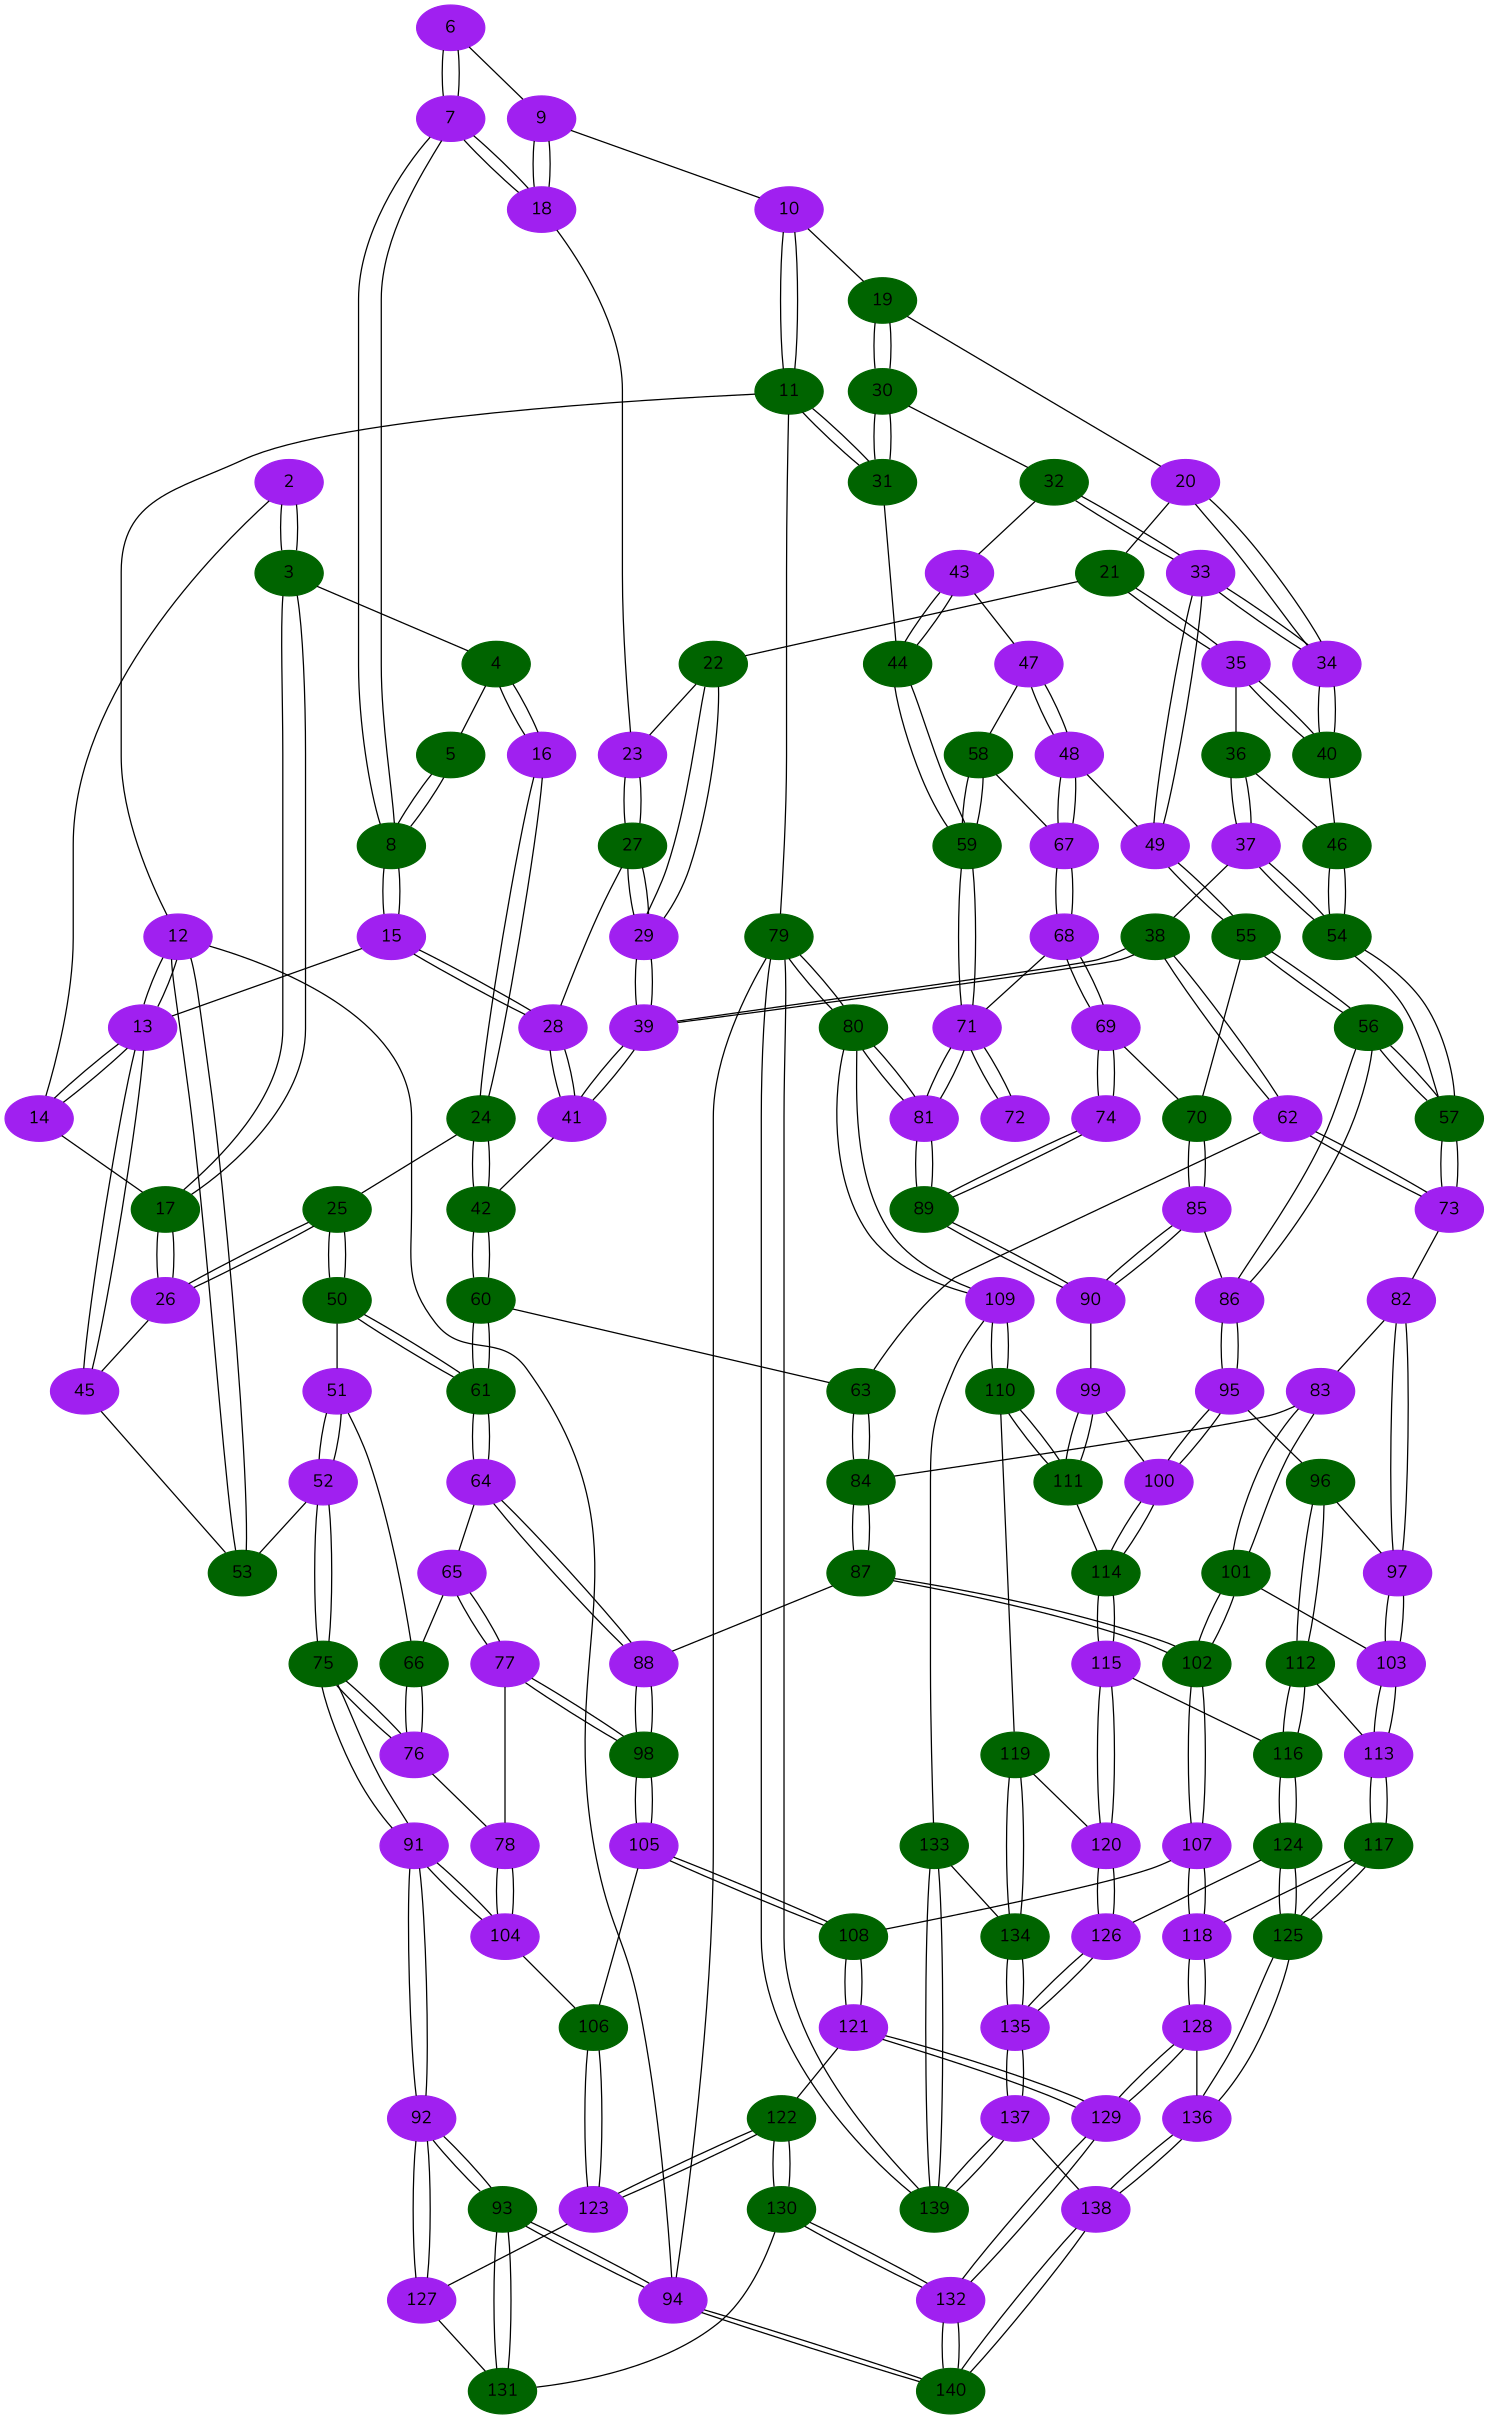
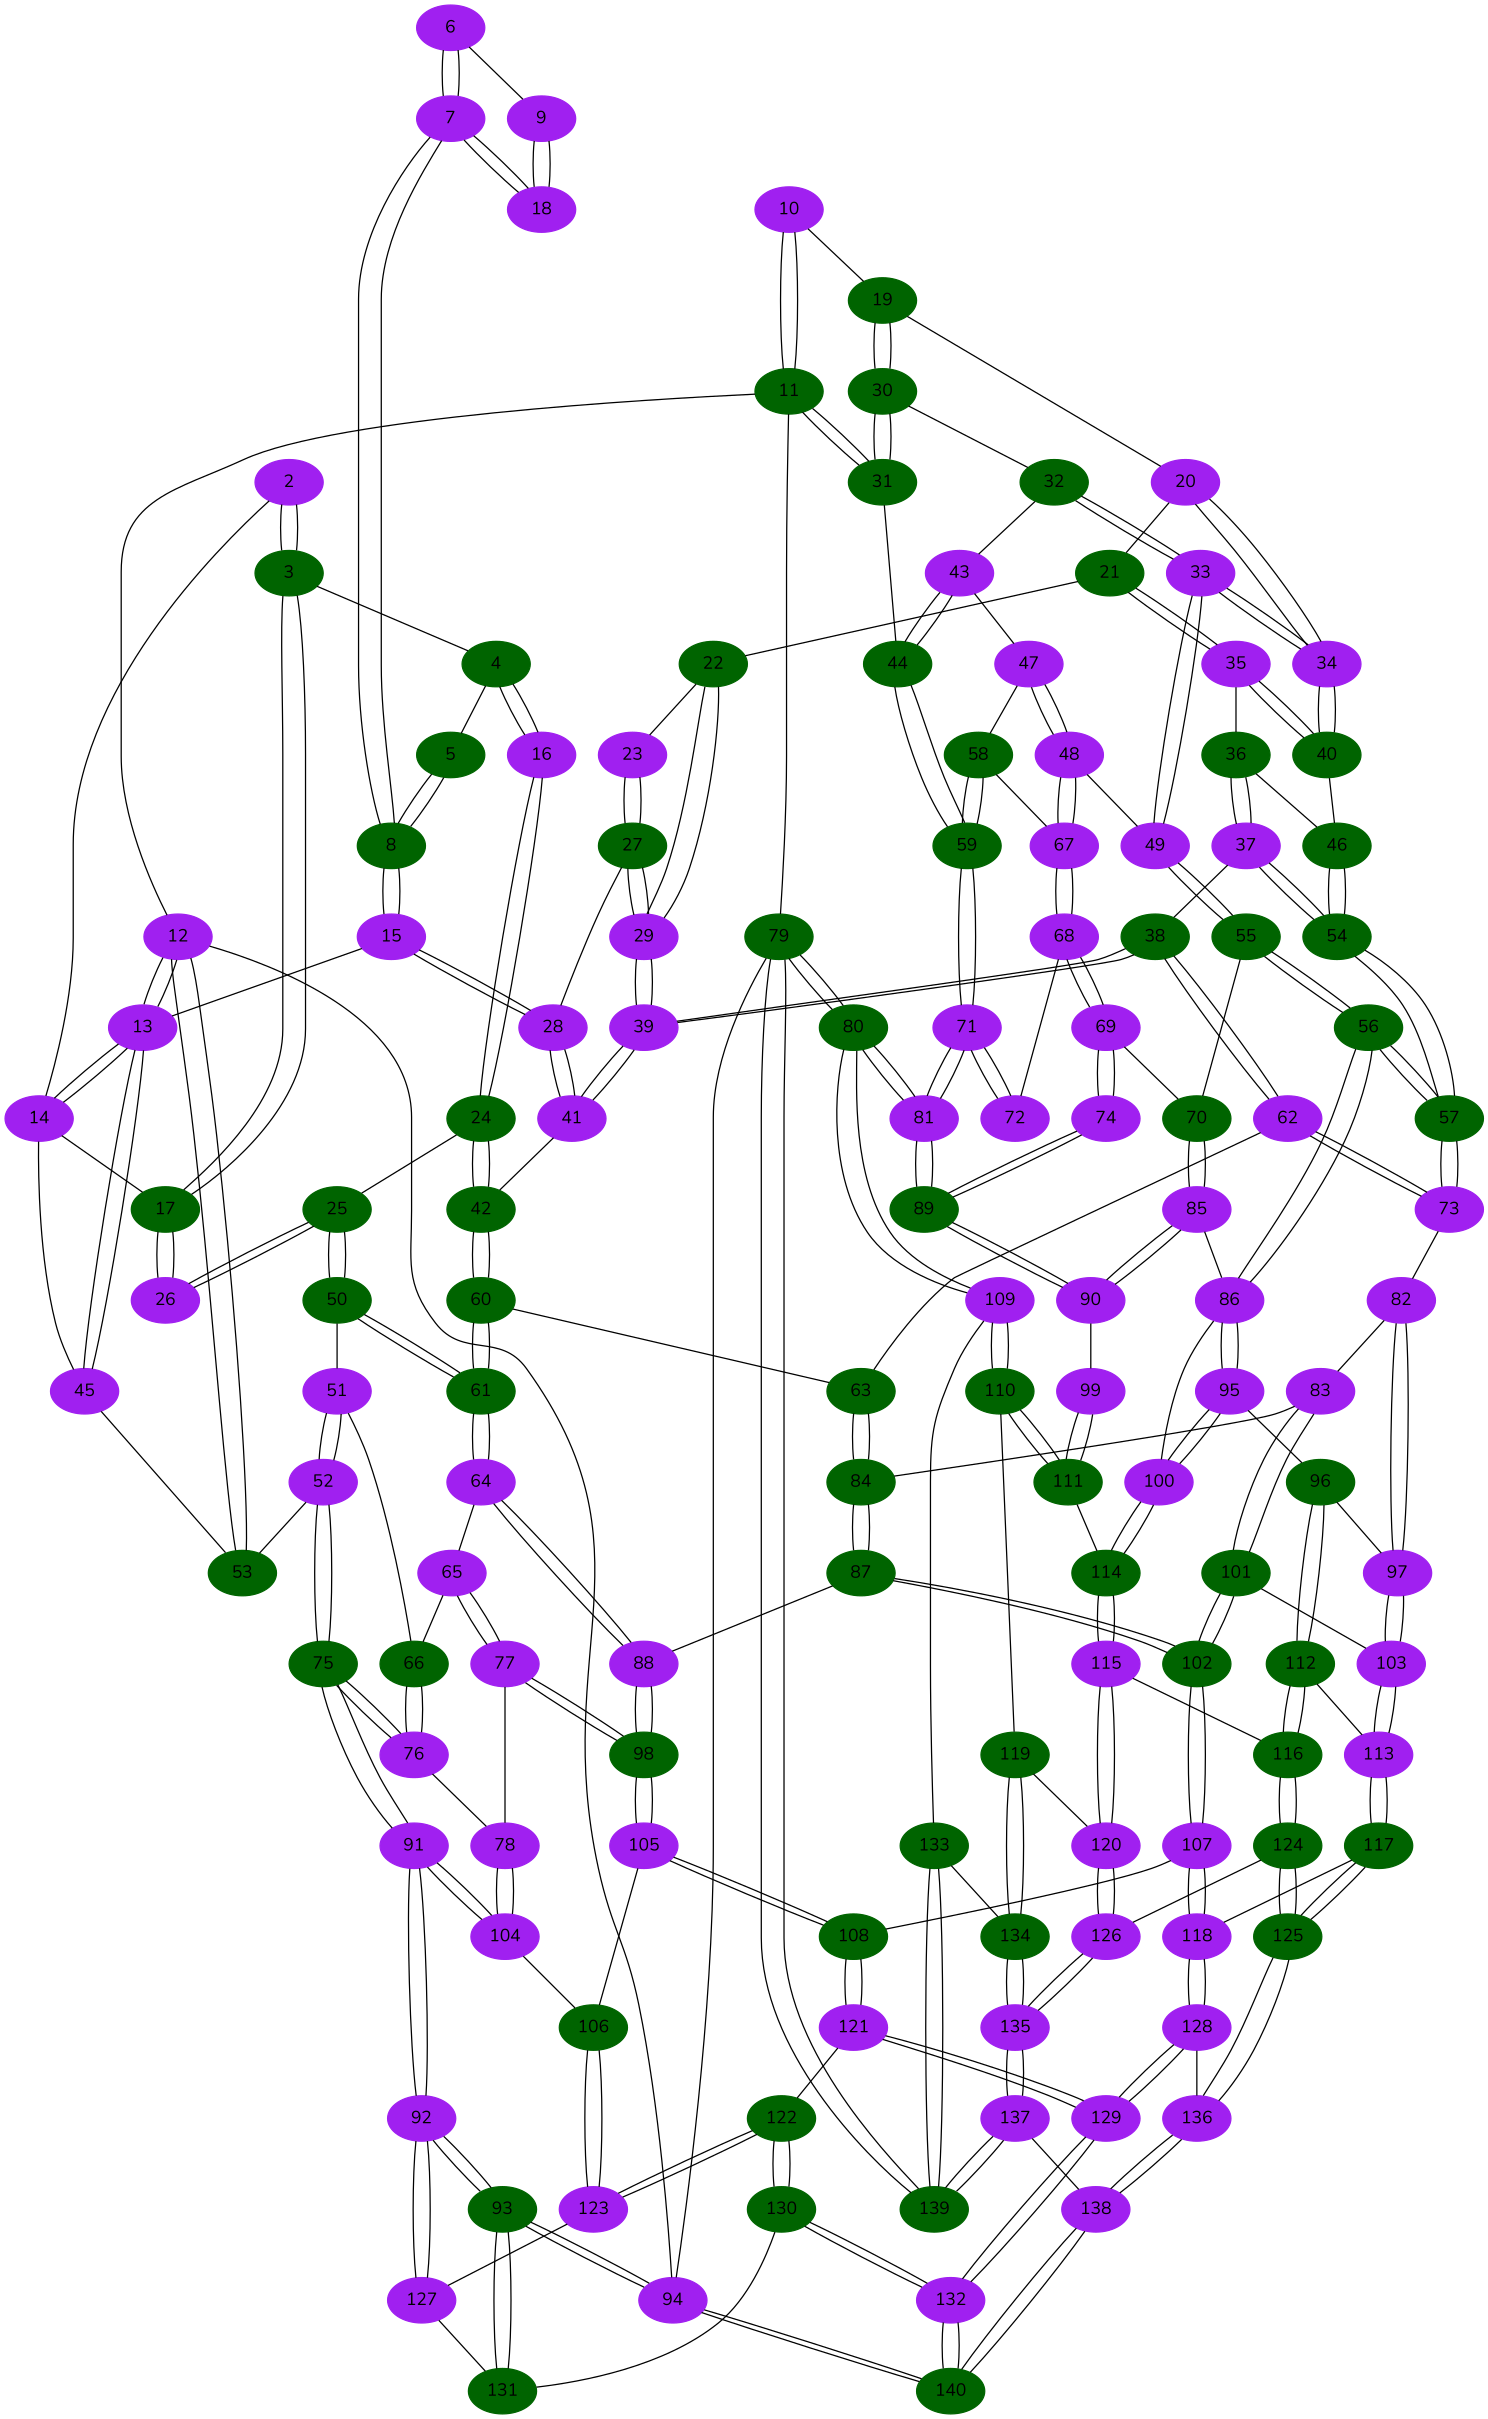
edge "9" -- "10": removed
edge "18" -- "23": removed
edge "68" -- "71": now "68" -- "72"
edge "26" -- "45": now "14" -- "45"
edge "99" -- "100": now "86" -- "100"
